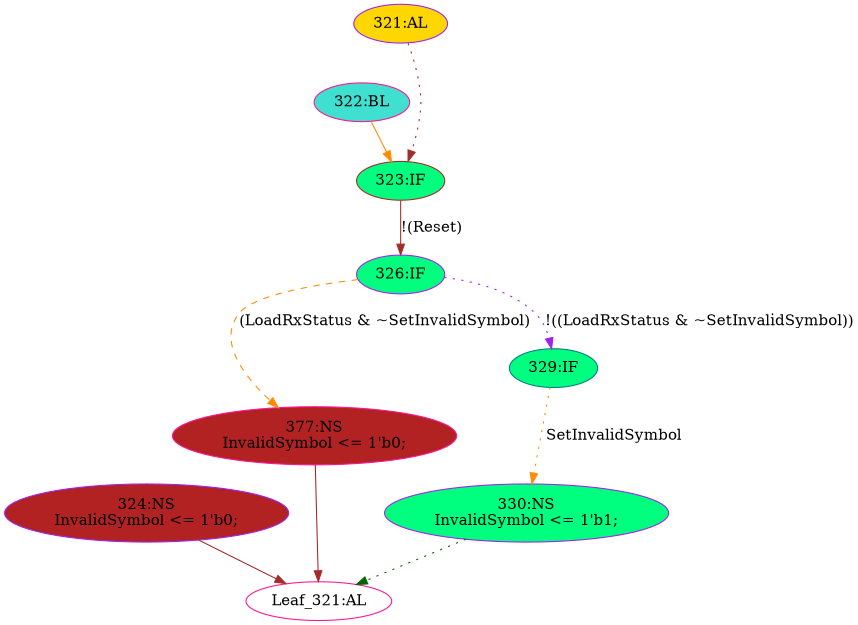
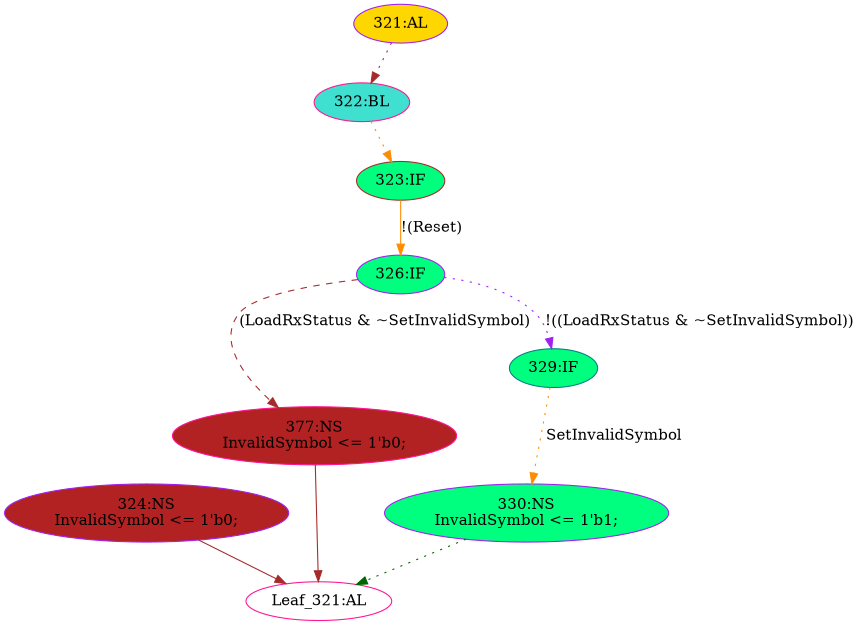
edge "321:AL" -> "323:IF": now "321:AL" -> "322:BL"
edge "322:BL" -> "323:IF": style solid -> dotted
edge "323:IF" -> "326:IF": color brown -> darkorange
edge "326:IF" -> "377:NS InvalidSymbol <= 1'b0;": color darkorange -> brown
